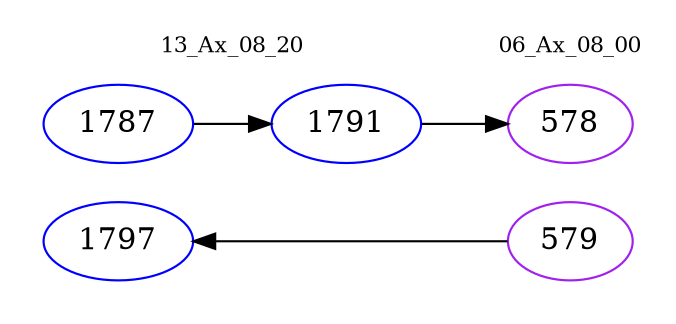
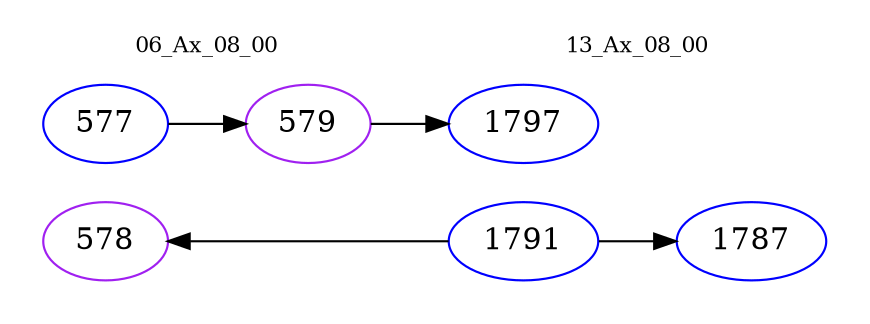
cluster "13_Ax_08_20": label "13_Ax_08_20" -> "13_Ax_08_00"
node "577": added
edge "1787" -> "1791": reversed
